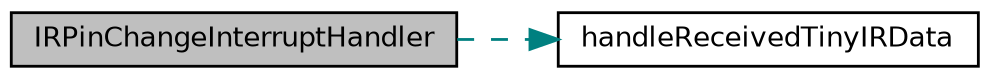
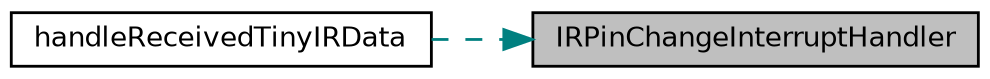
edge "IRPinChangeInterruptHandler" -> "handleReceivedTinyIRData": reversed
